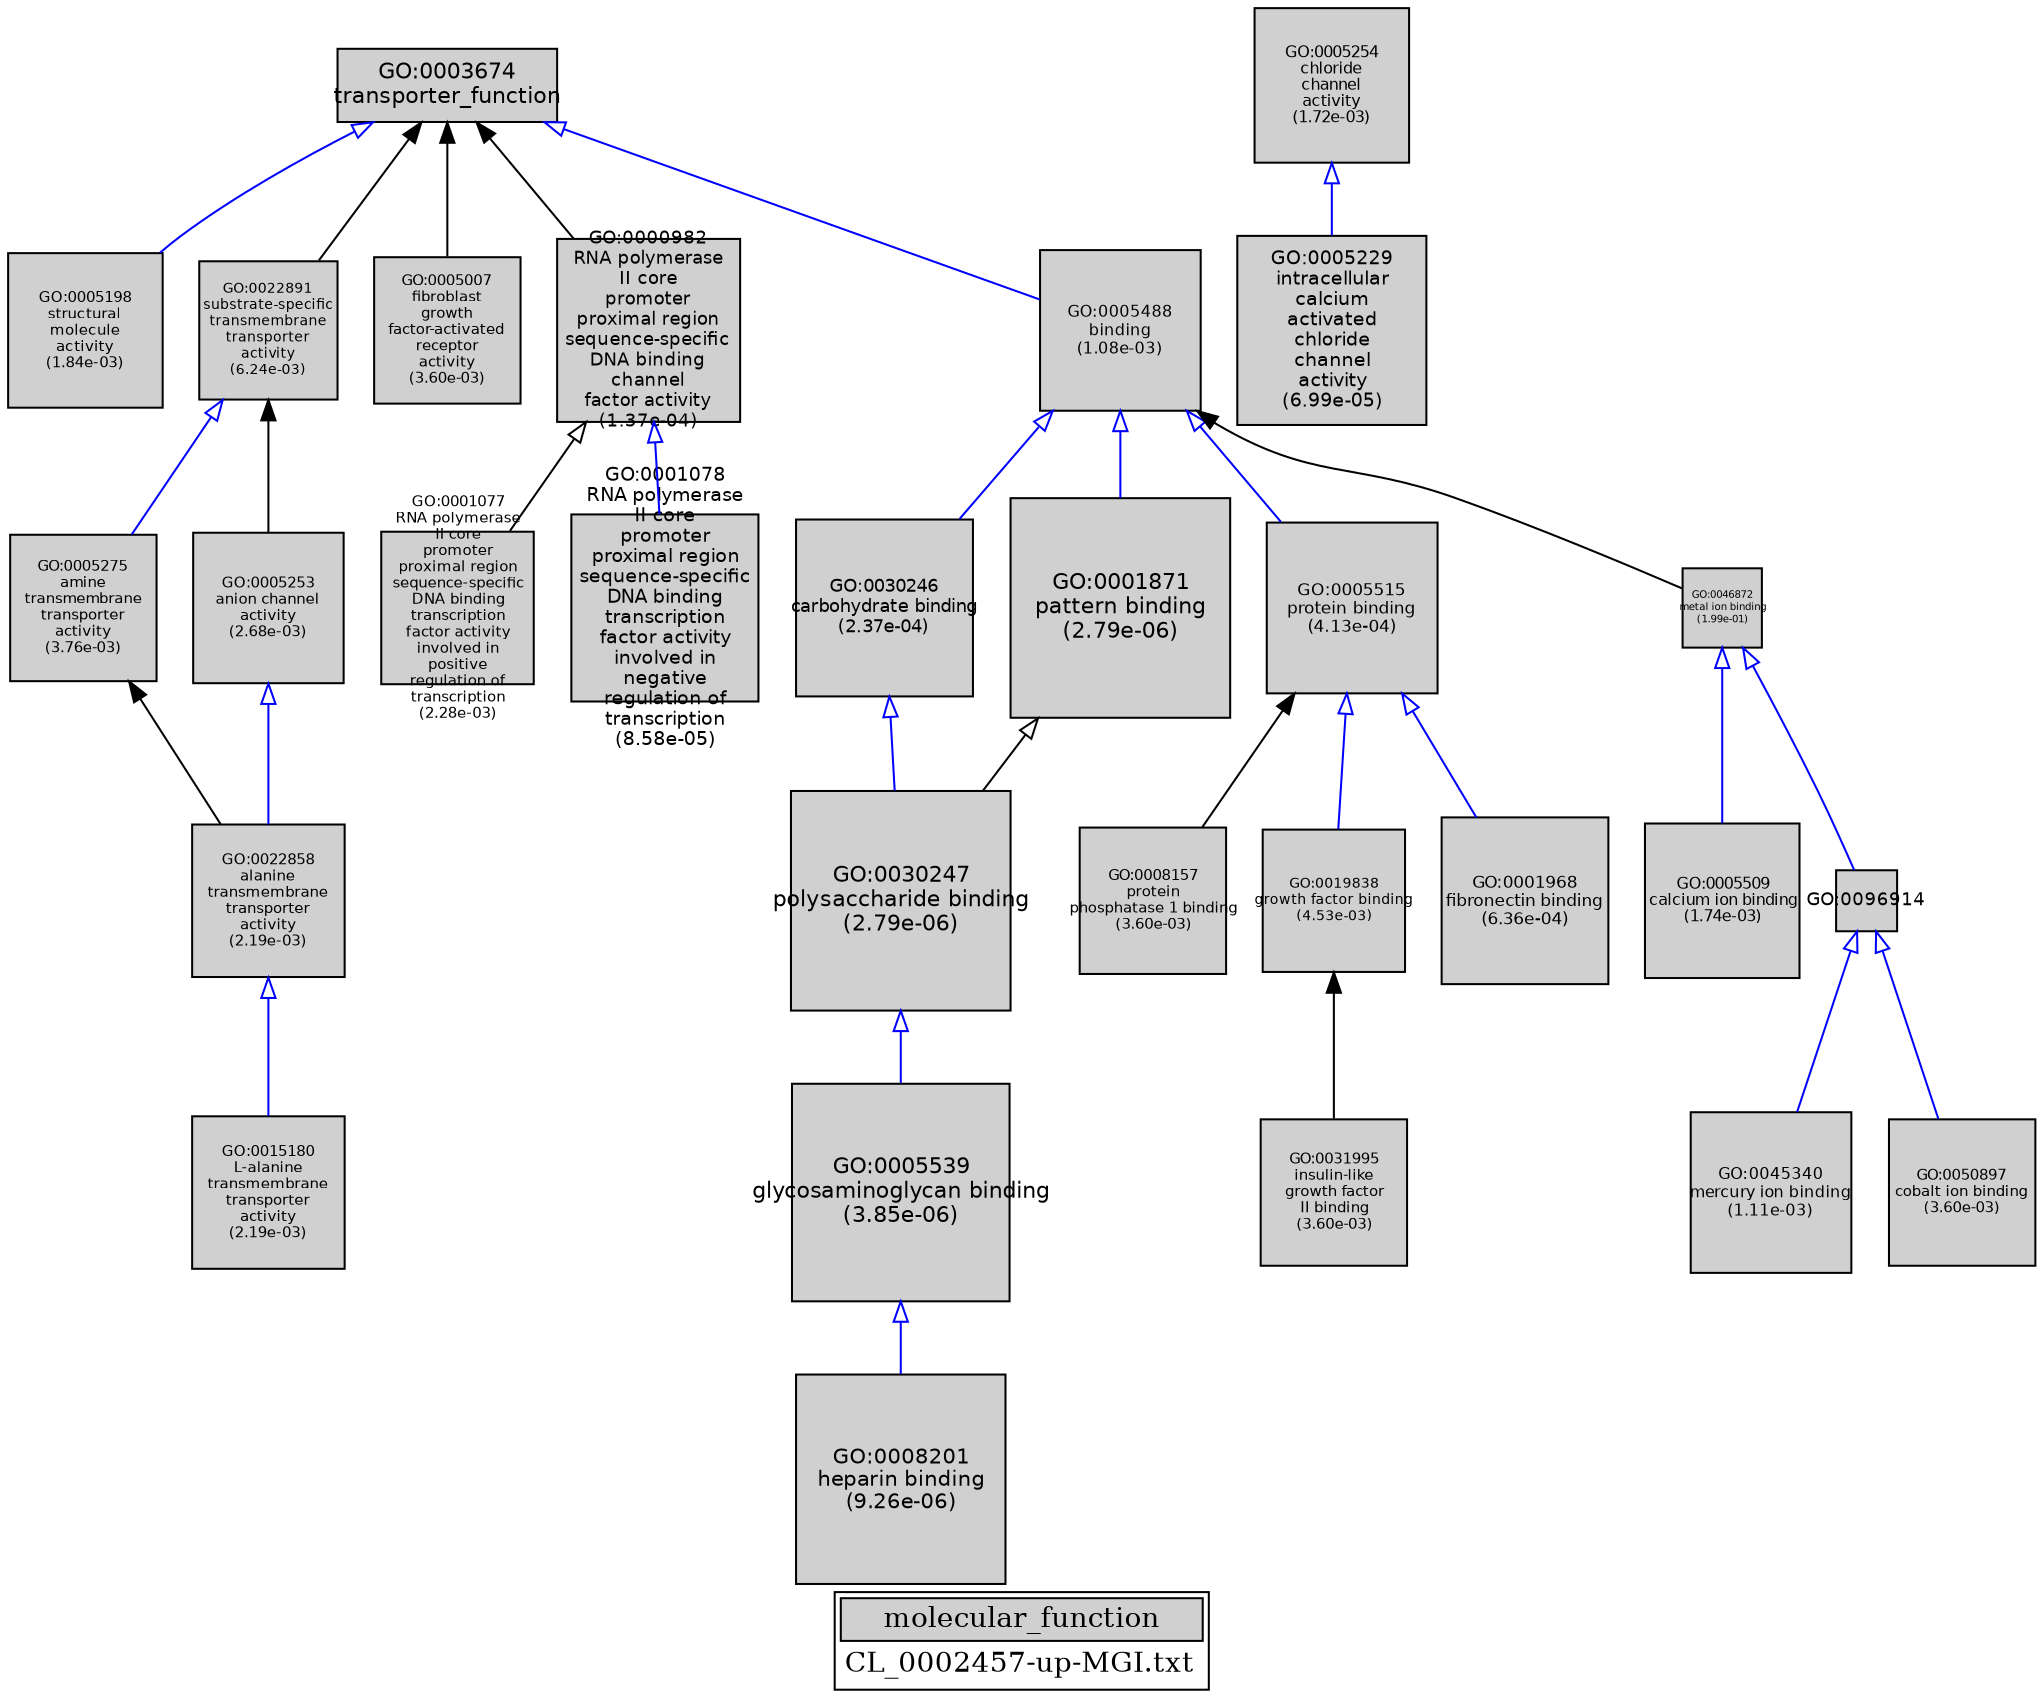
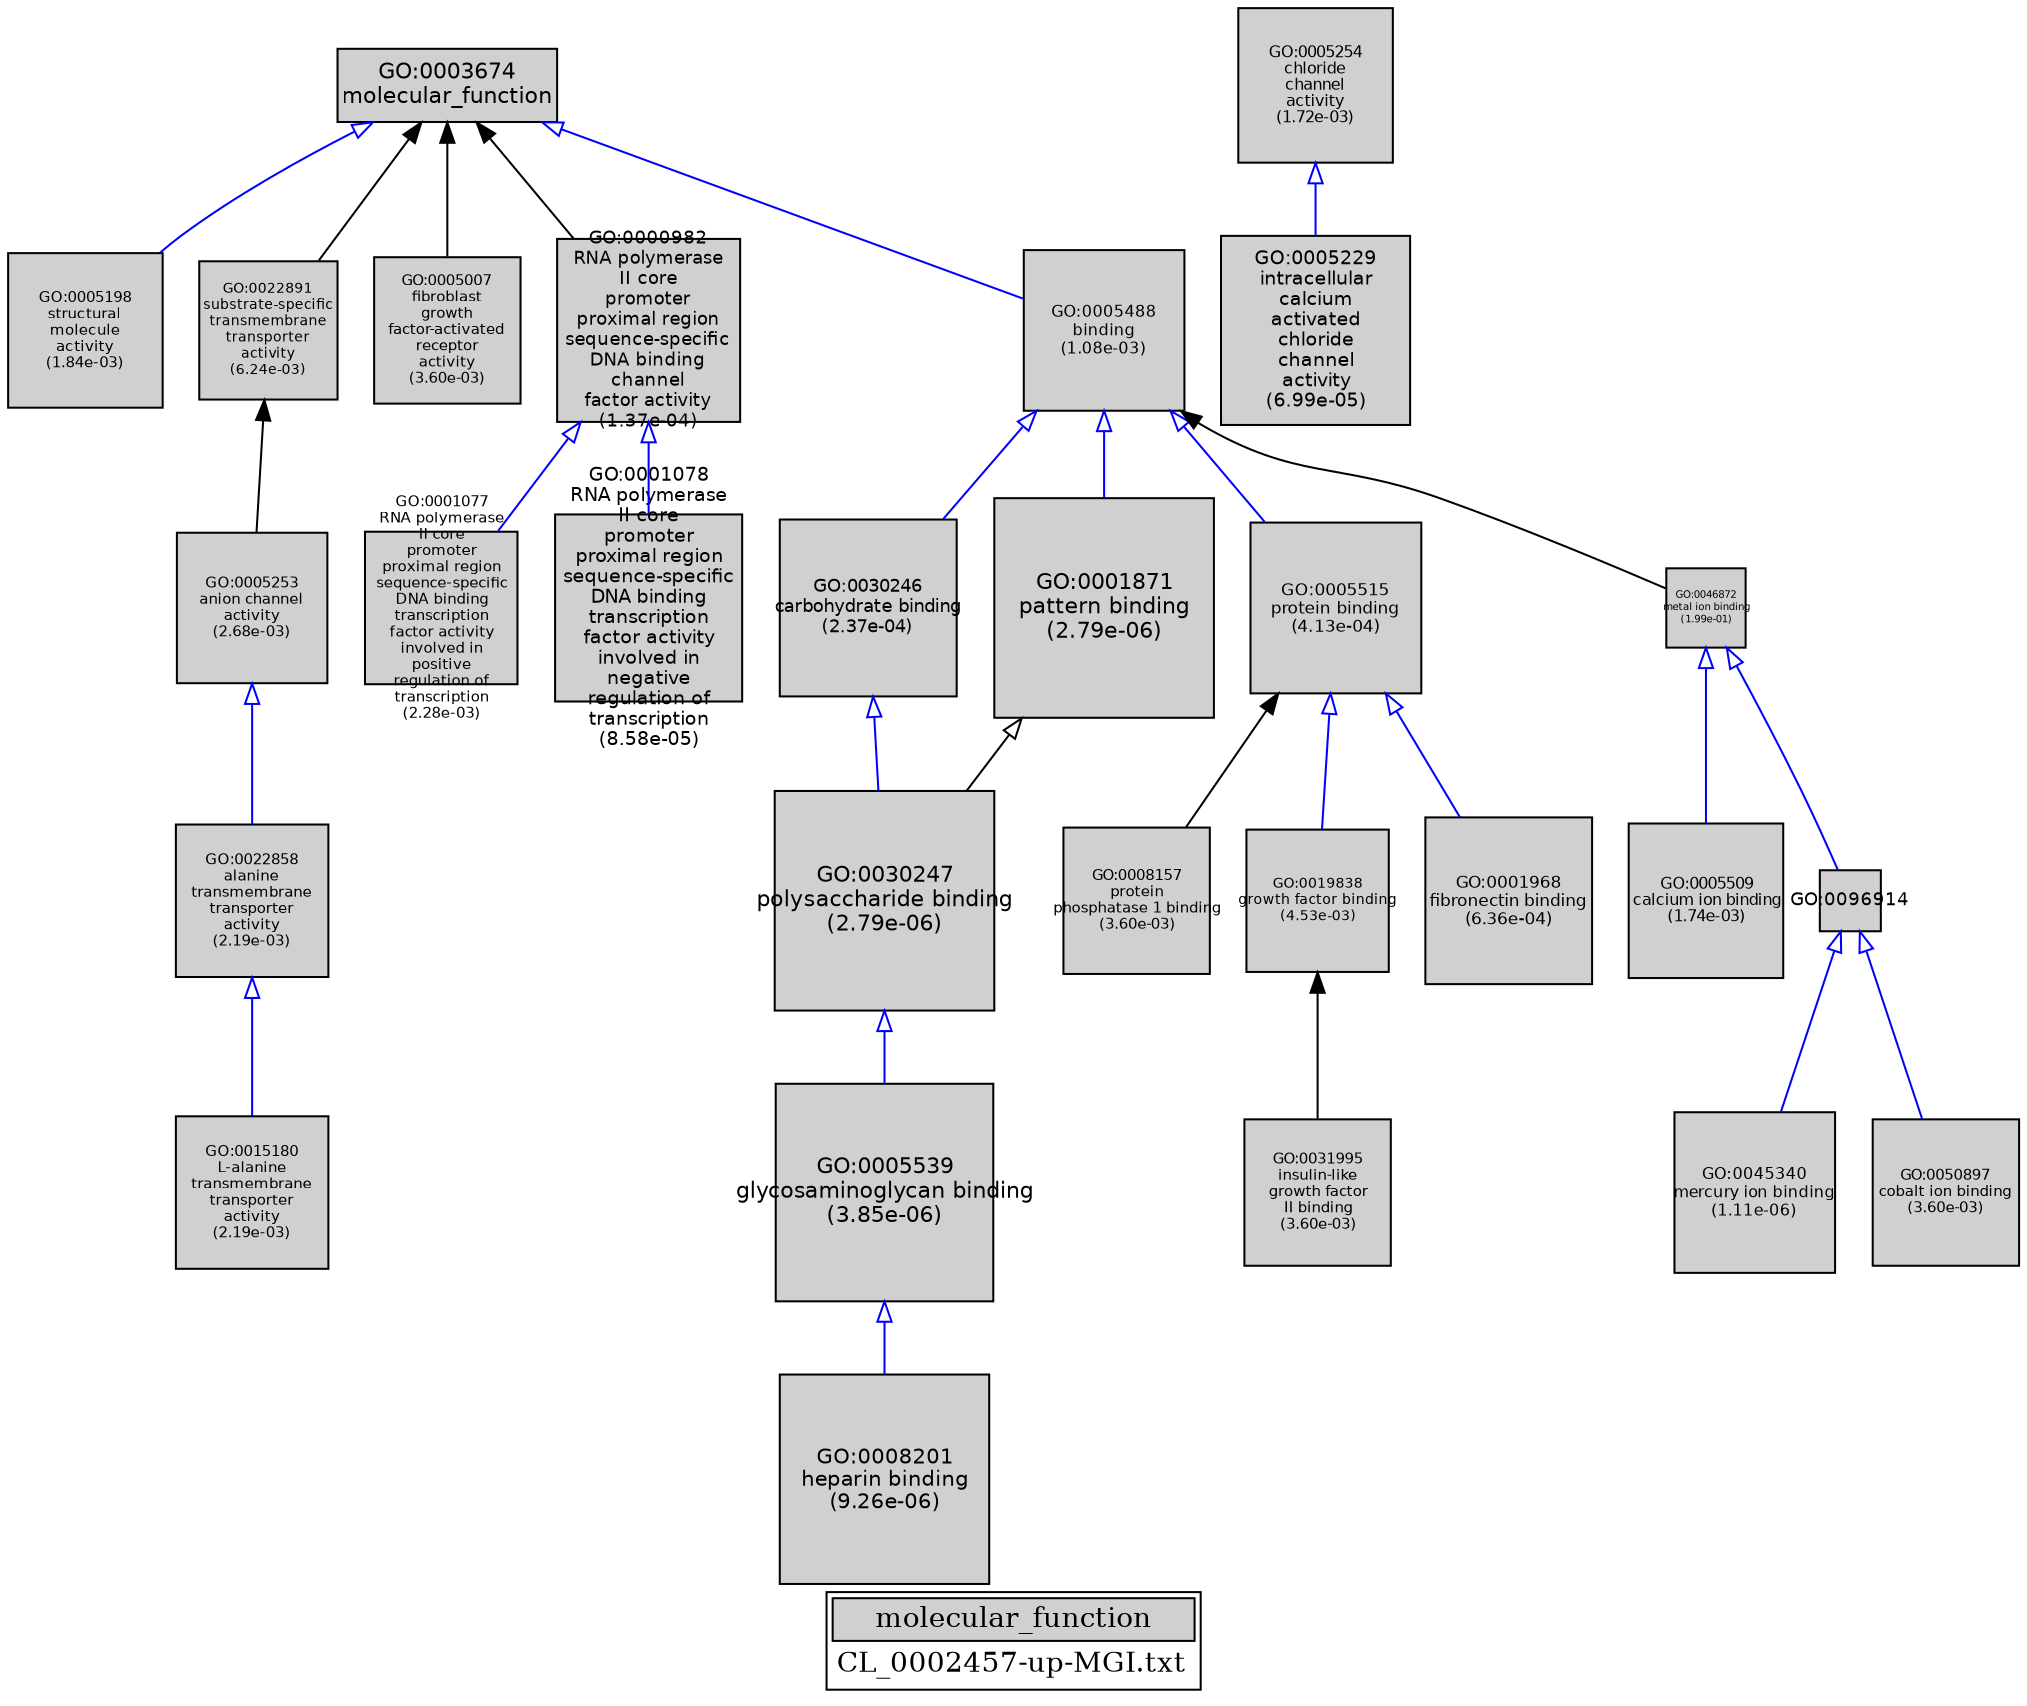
node "GO:0003674": text "transporter_function" -> "molecular_function"
edge "GO:0001077" -> "GO:0000982": color black -> blue
node "GO:0005275": removed
node "GO:0045340": text "(1.11e-03)" -> "(1.11e-06)"
